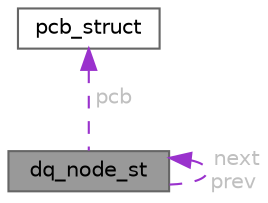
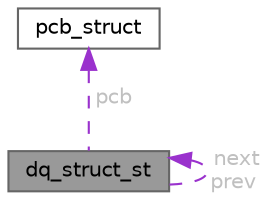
node "dq_node_st": label "dq_node_st" -> "dq_struct_st"
